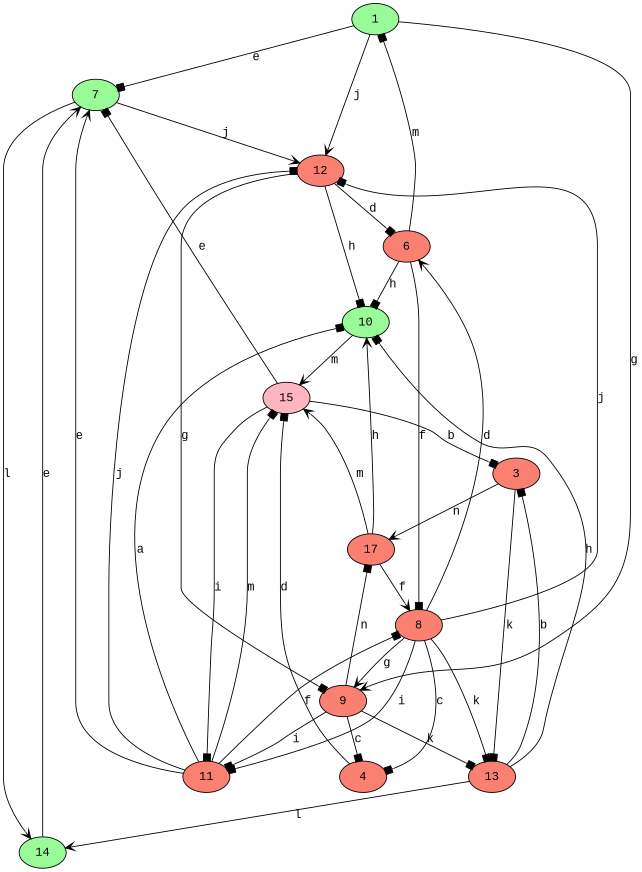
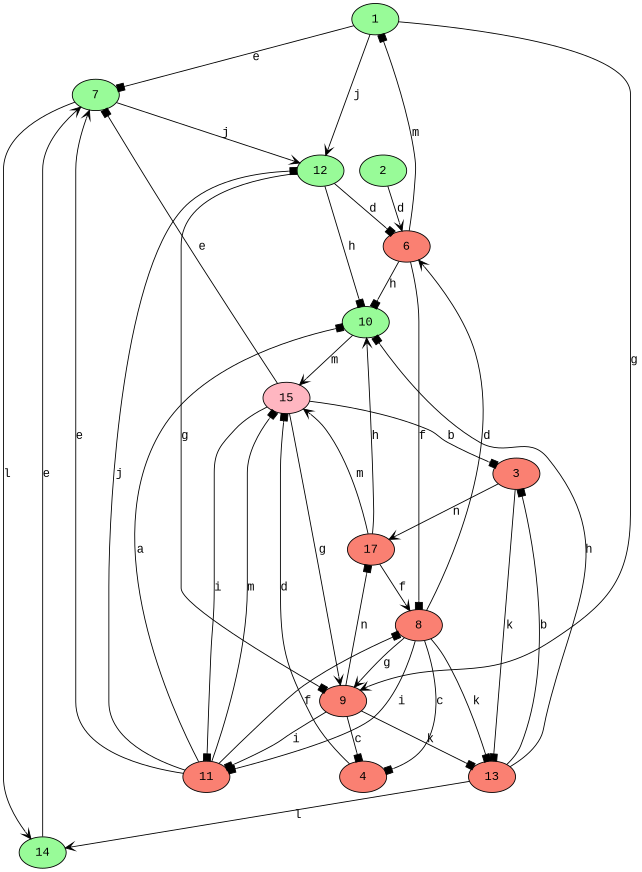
node "12": fillcolor salmon -> palegreen
node "2": added
edge "8" -> "12": removed, label "j"
edge "15" -> "9": added, label "g"
